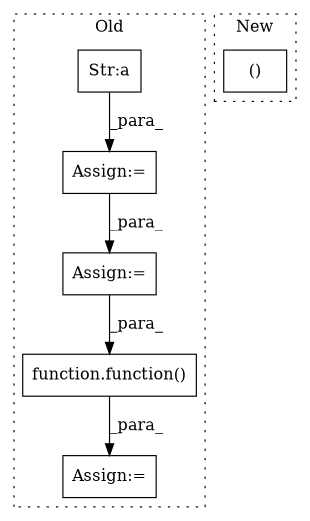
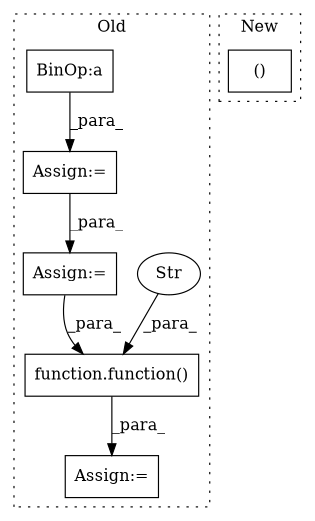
node "Str:a": label "Str:a" -> "BinOp:a"
node "Str": added
